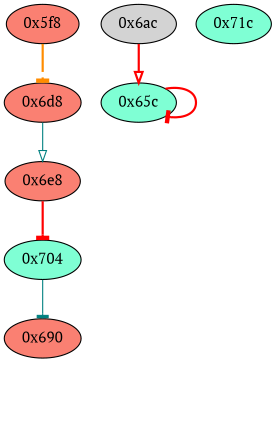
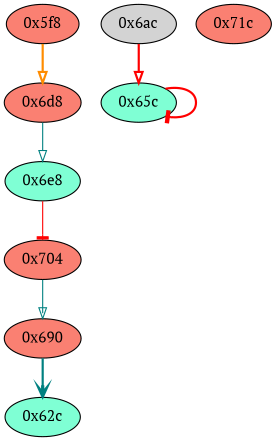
node "0x71c": fillcolor aquamarine -> salmon
edge "0x5f8" -> "0x6d8": arrowhead tee -> onormal
node "0x6e8": fillcolor salmon -> aquamarine
edge "0x6e8" -> "0x704": style bold -> solid
node "0x704": fillcolor aquamarine -> salmon
edge "0x704" -> "0x690": arrowhead tee -> onormal
node "0x62c": added
